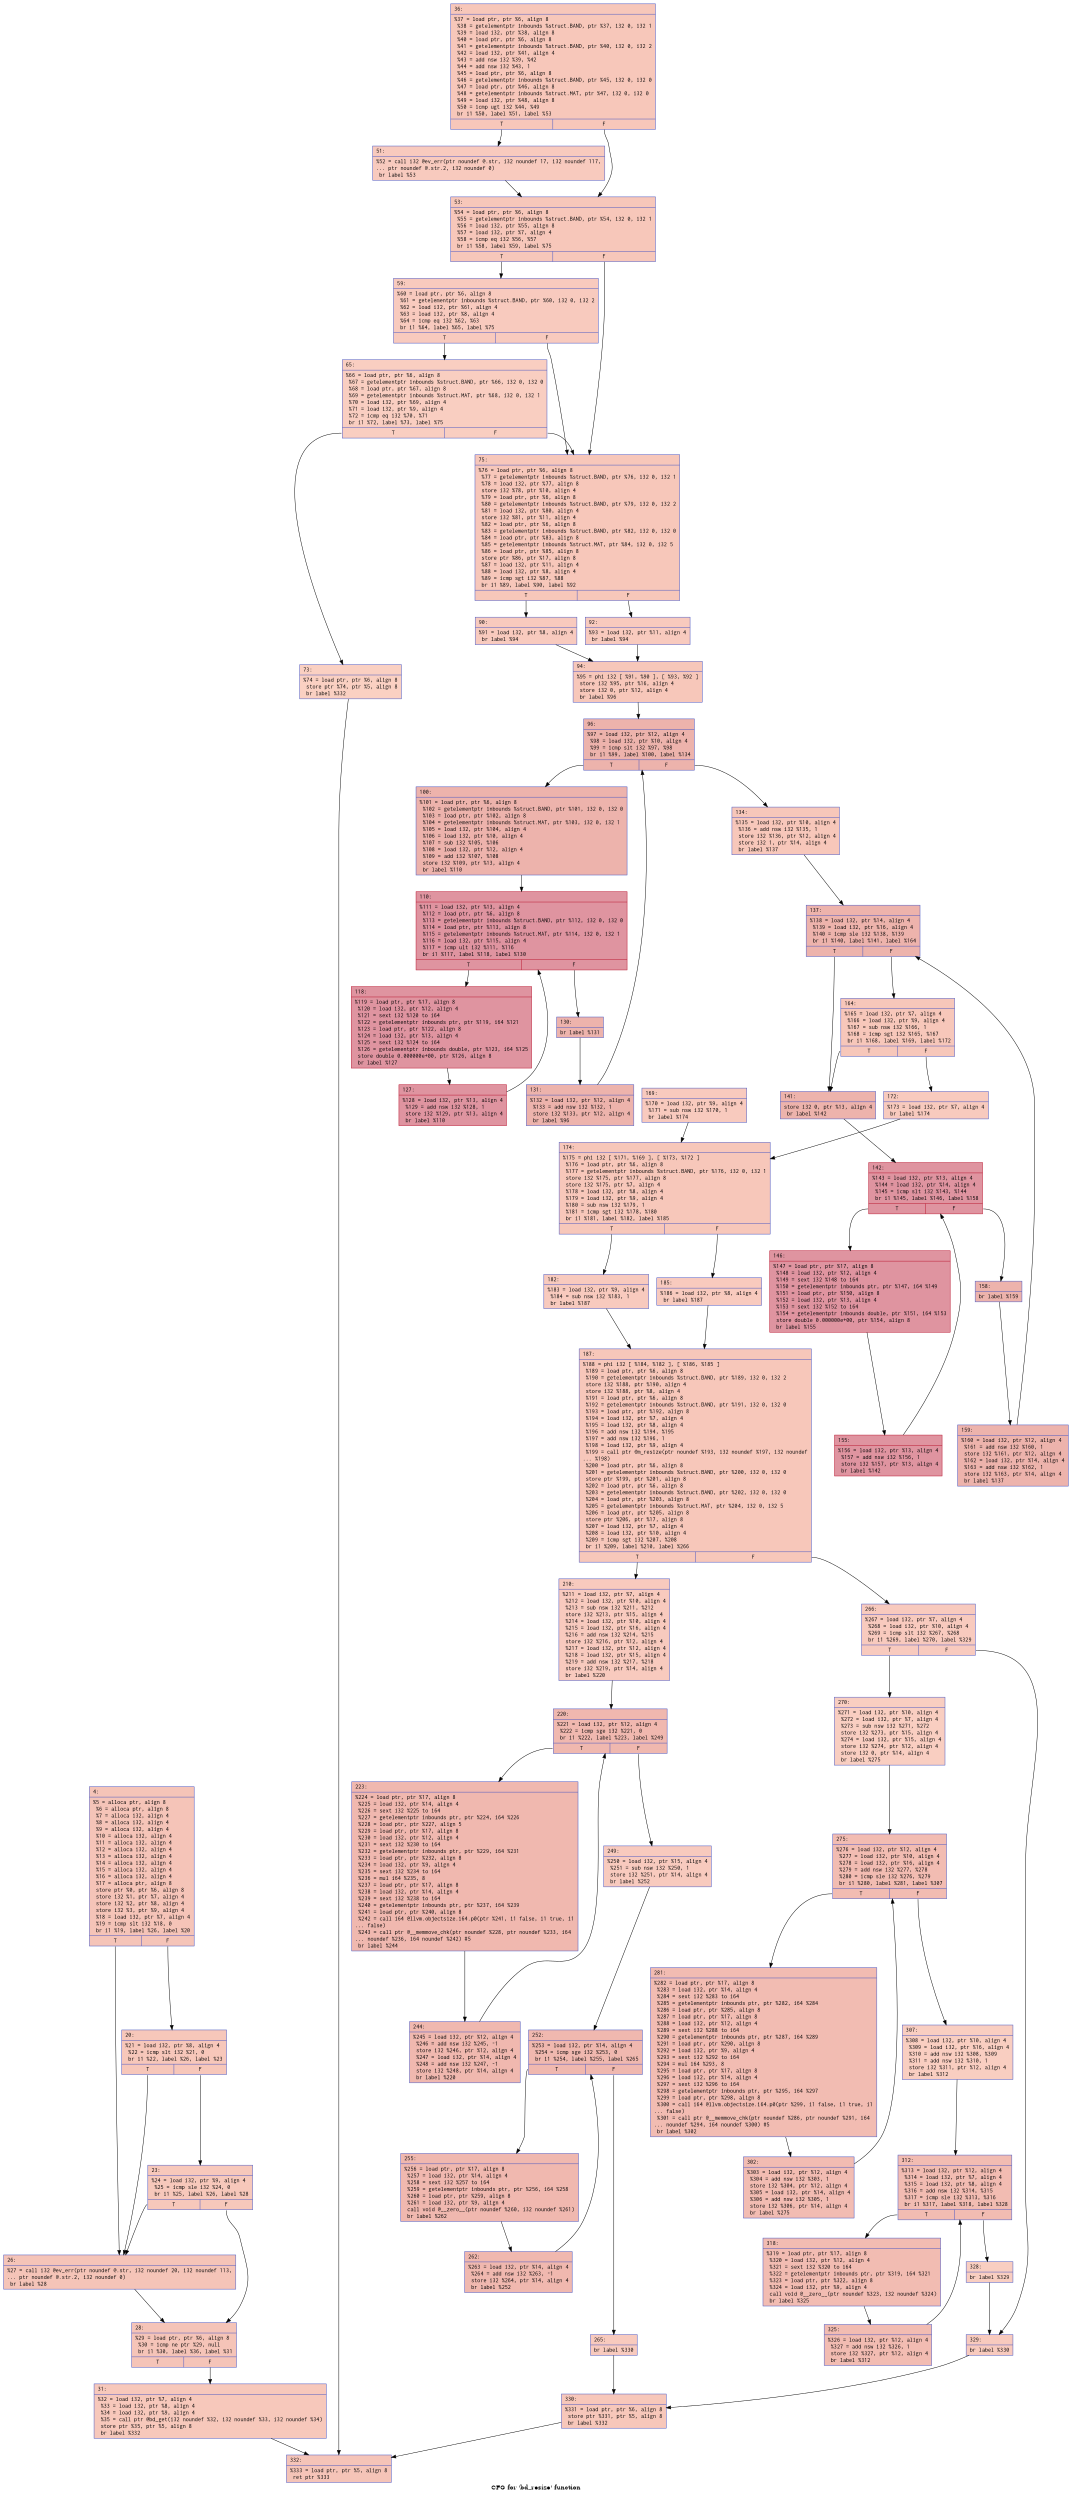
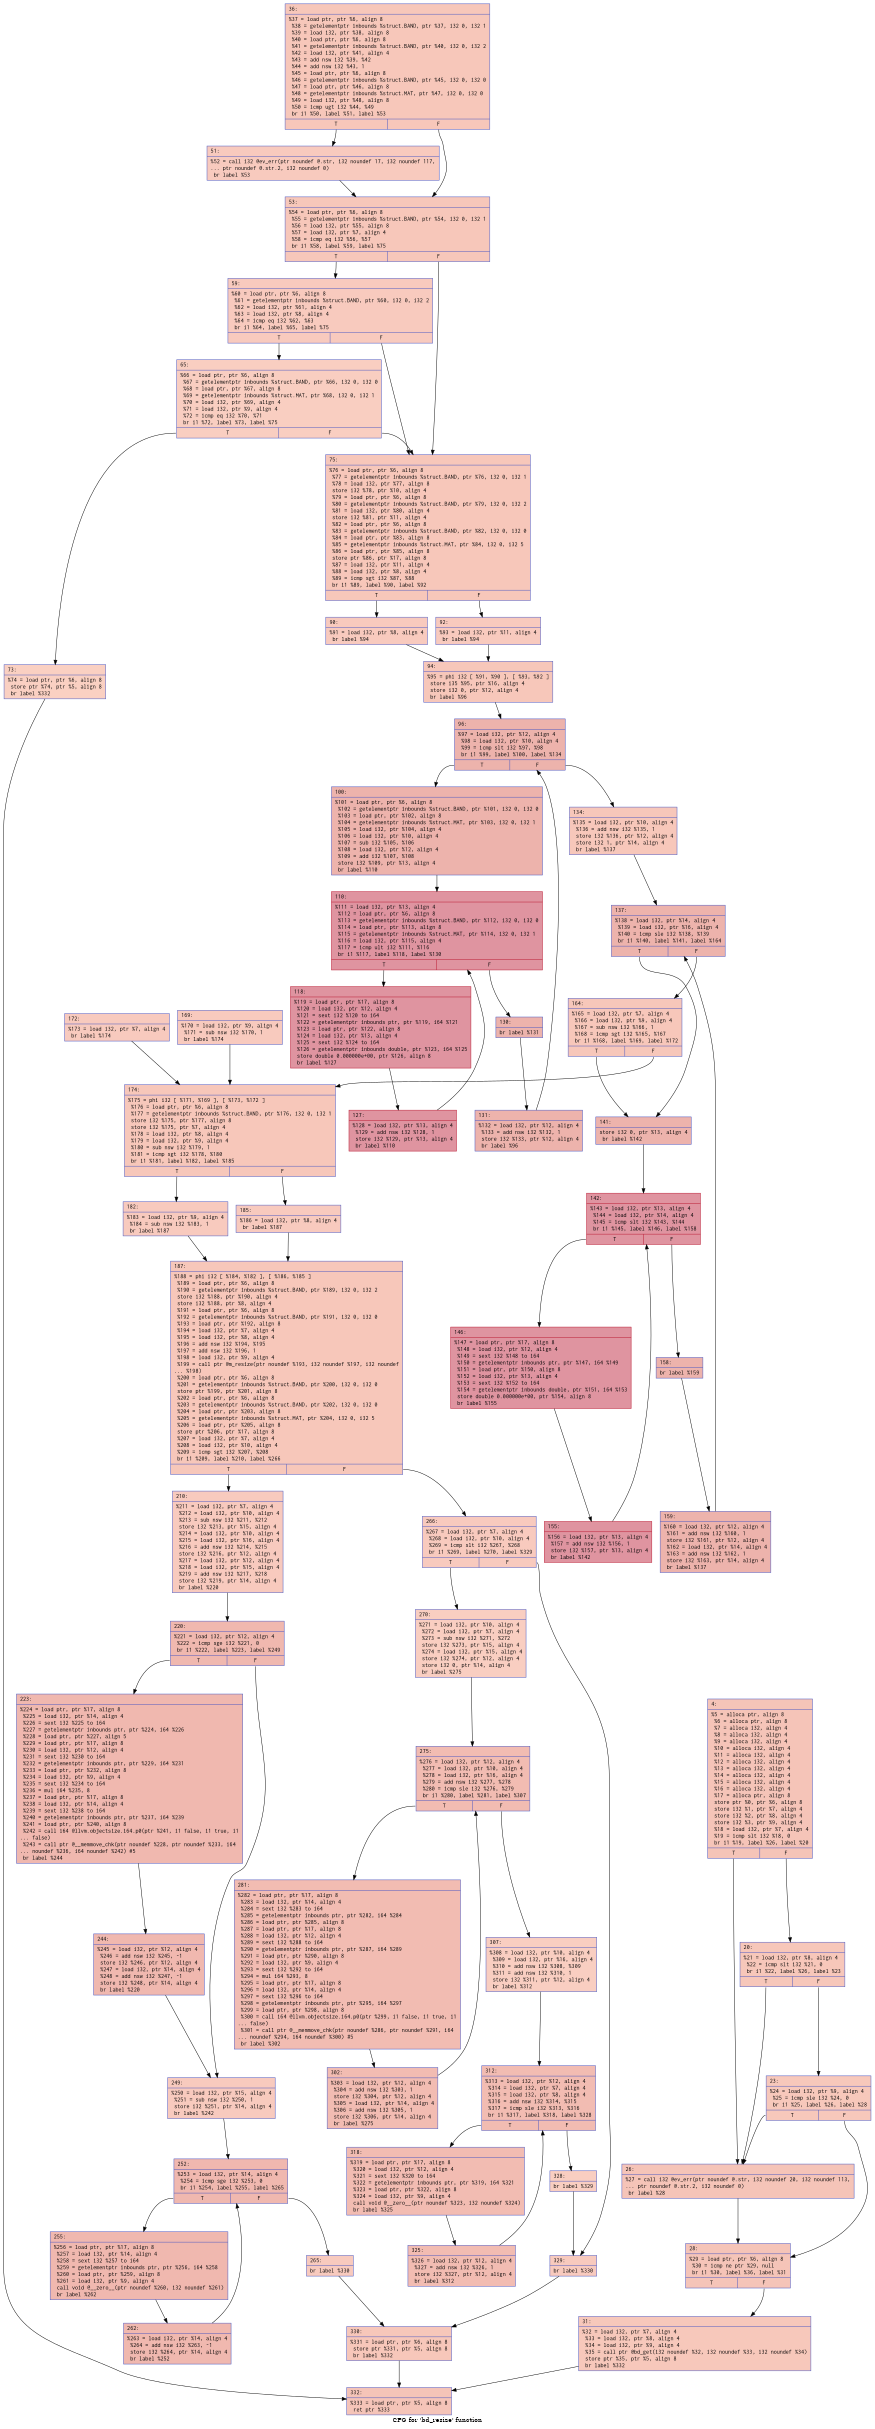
node "94:": text "store i32 %95, ptr %16, align 4" -> "store i35 %95, ptr %16, align 4"
edge "164:" -> "172:": now "164:" -> "174:"
node "249:": text "br label %252" -> "br label %242"
edge "244:" -> "220:": now "244:" -> "249:"
